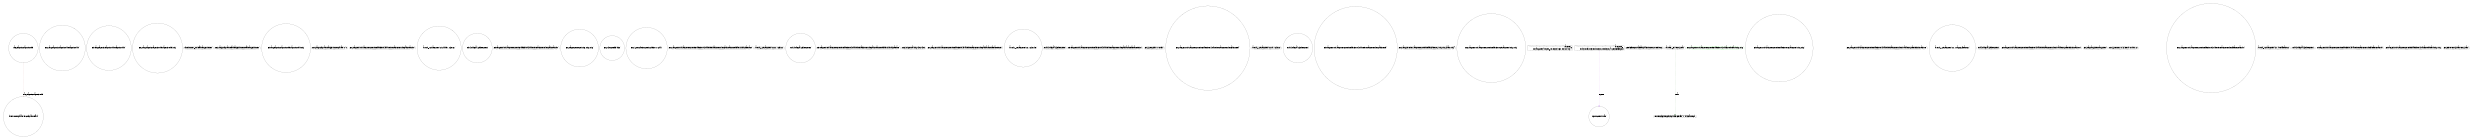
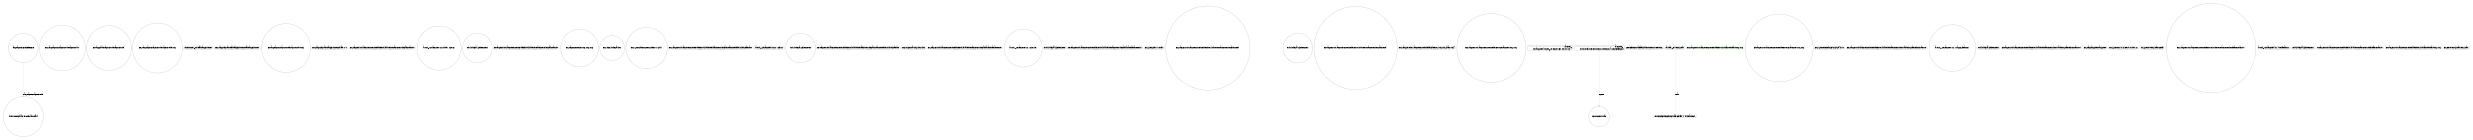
node "Nancy.Diagnostics.DiagnosticModule": label "Nancy.Diagnostics.DiagnosticModule" -> "Nancy.Diagnostics.GenericFileResponse"
node "Exit Nancy.Diagnostics.DiagnosticModule.DiagnosticModule()": label "Exit Nancy.Diagnostics.DiagnosticModule.DiagnosticModule()" -> "Exit Nancy.AddValue.DiagnosticModule.DiagnosticModule()"
node "Entry object.GetBuffer(object)": label "Entry object.GetBuffer(object)" -> "Entry object.ShouldEqual(object)"
node "var result = GetStaticContent(''css/sub'', ''styles.css'')": removed
node "Entry System.Text.Encoding.GetString(byte[], int, int)": added
node "Entry System.IO.MemoryStream.GetBuffer()": added
